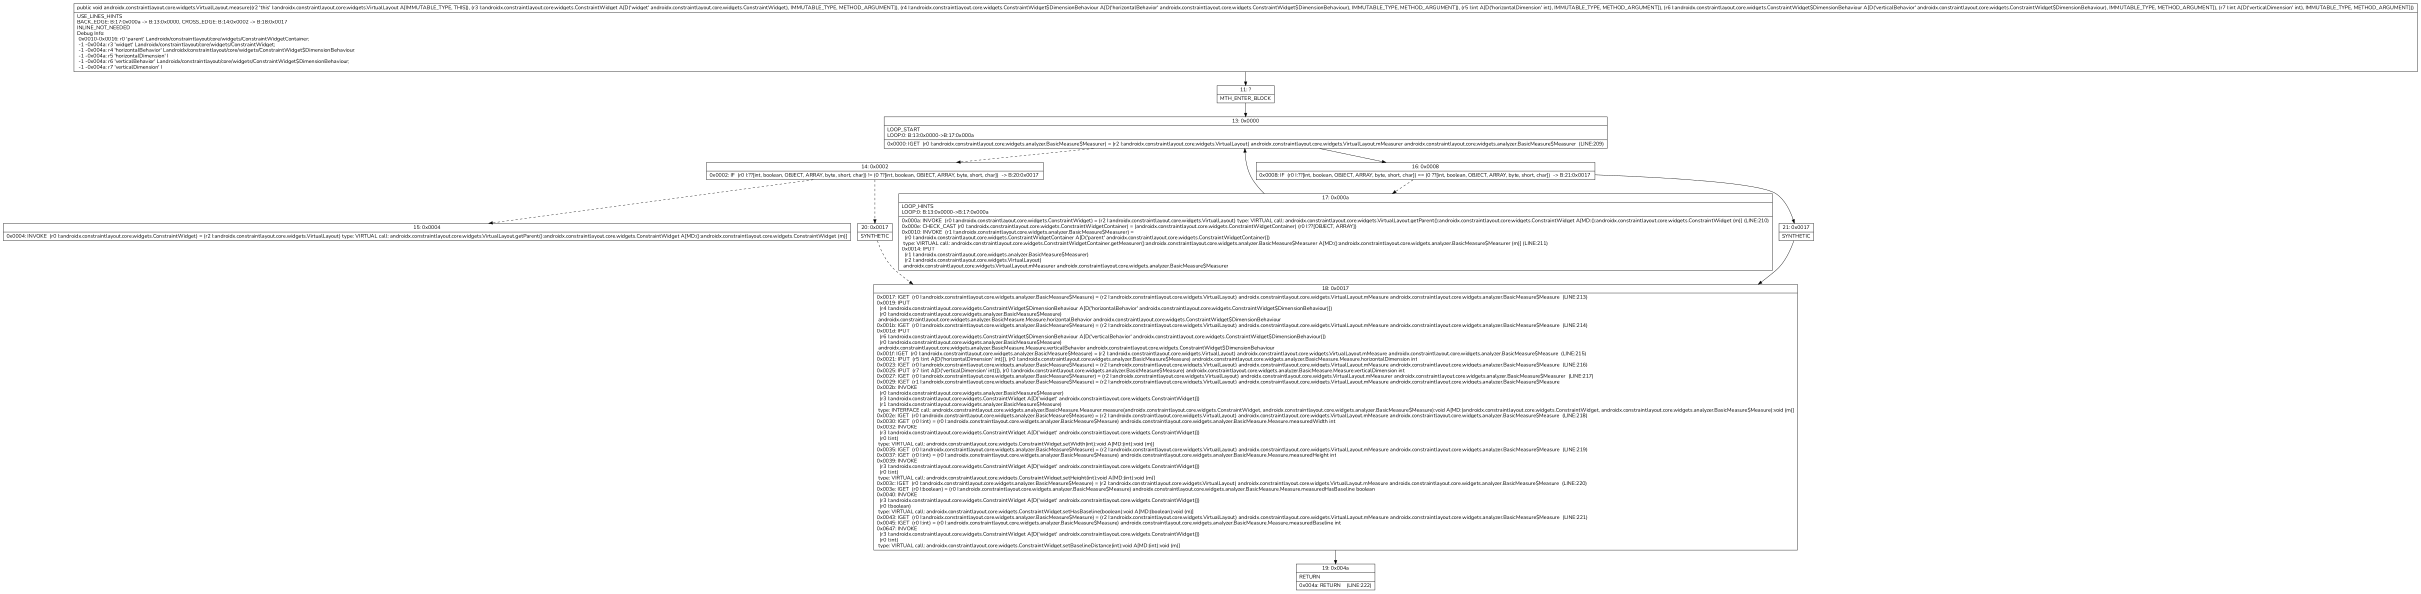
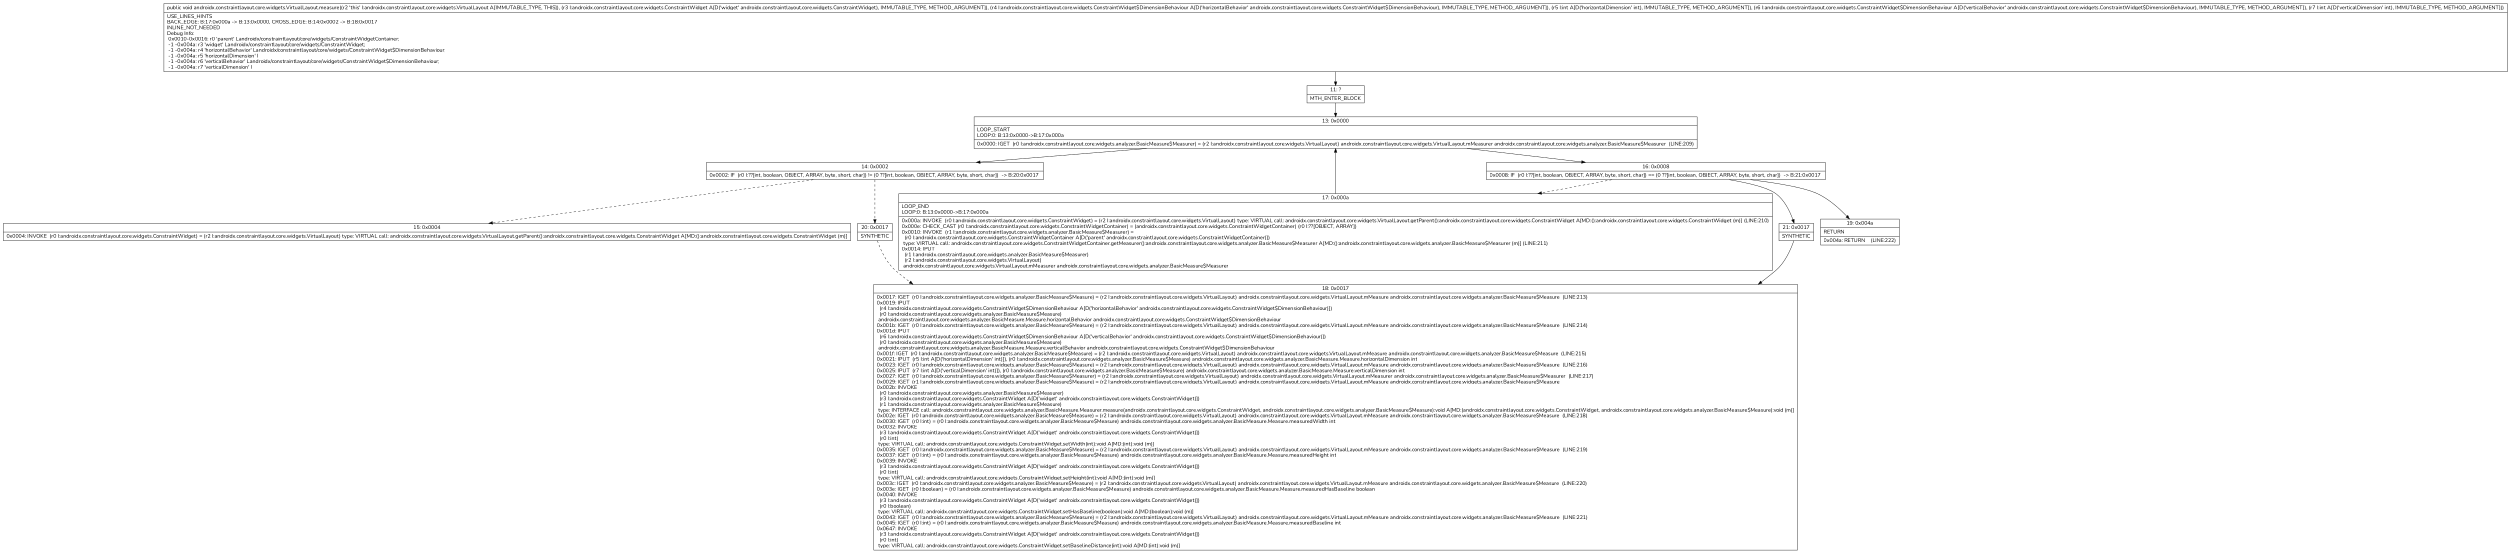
edge "13: 0x0000" -> "14: 0x0002": style dashed -> solid
node "17: 0x000a": text "LOOP_HINTS" -> "LOOP_END"
edge "18: 0x0017" -> "19: 0x004a": now "16: 0x0008" -> "19: 0x004a"
